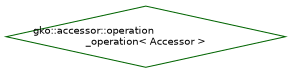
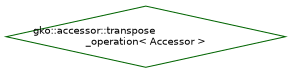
node "gko::accessor::operation _operation< Accessor >": label "gko::accessor::operation _operation< Accessor >" -> "gko::accessor::transpose _operation< Accessor >"
